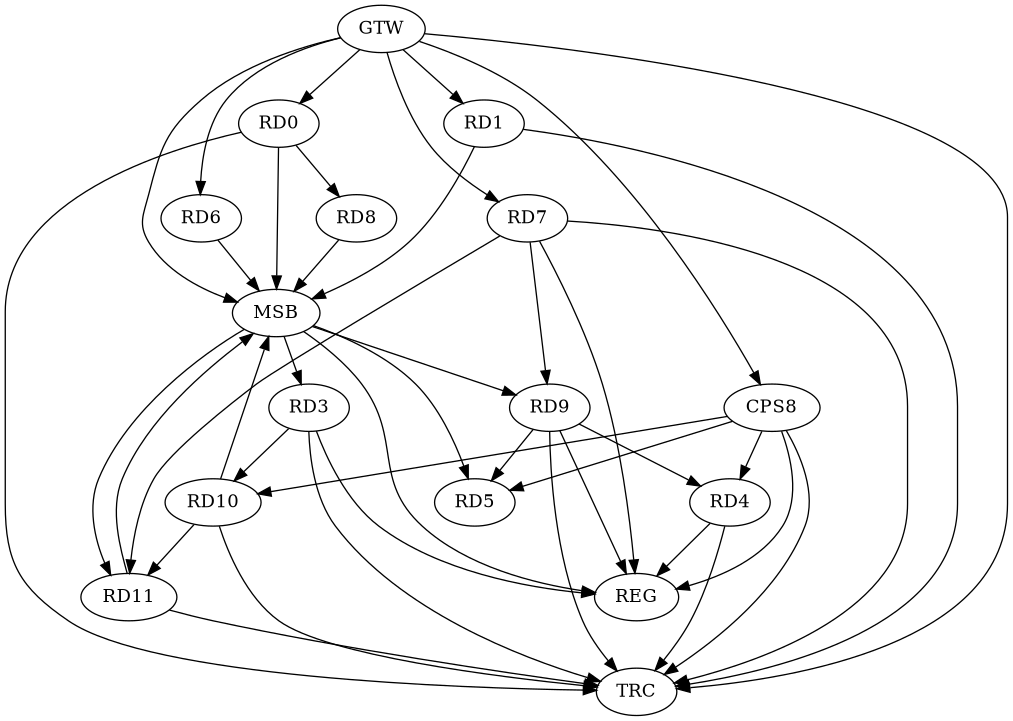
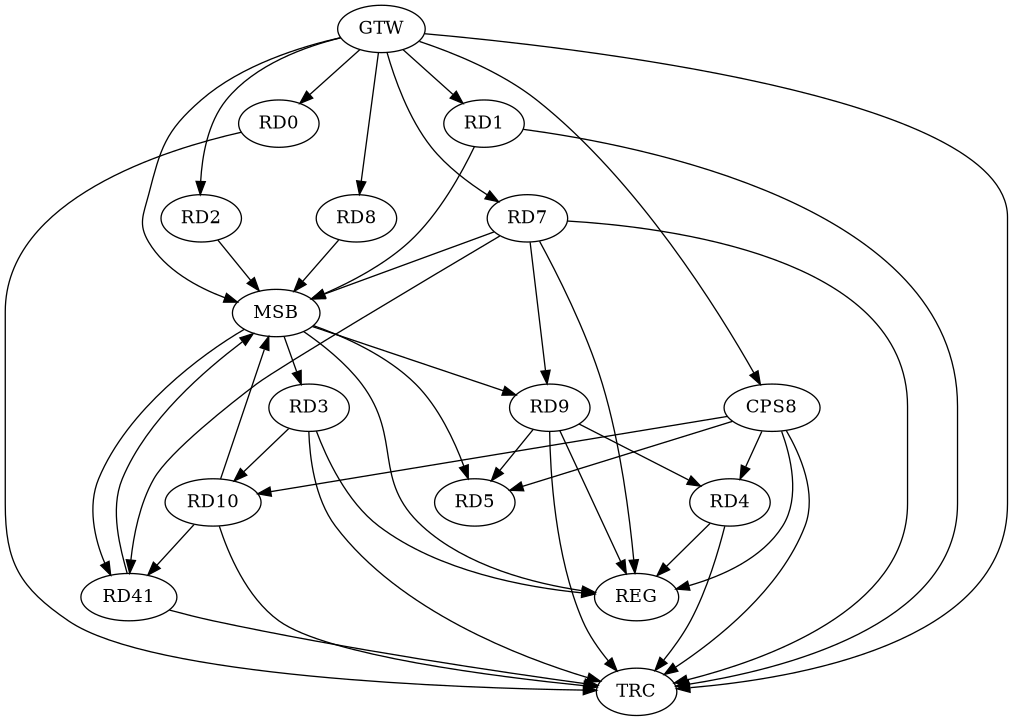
edge "RD0" -> "RD8": now "GTW" -> "RD8"
edge "RD0" -> "MSB": now "RD7" -> "MSB"
node "RD6": label "RD6" -> "RD2"
node "RD11": label "RD11" -> "RD41"
